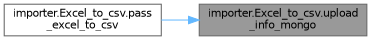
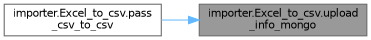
node "importer.Excel_to_csv.pass _excel_to_csv": label "importer.Excel_to_csv.pass _excel_to_csv" -> "importer.Excel_to_csv.pass _csv_to_csv"
